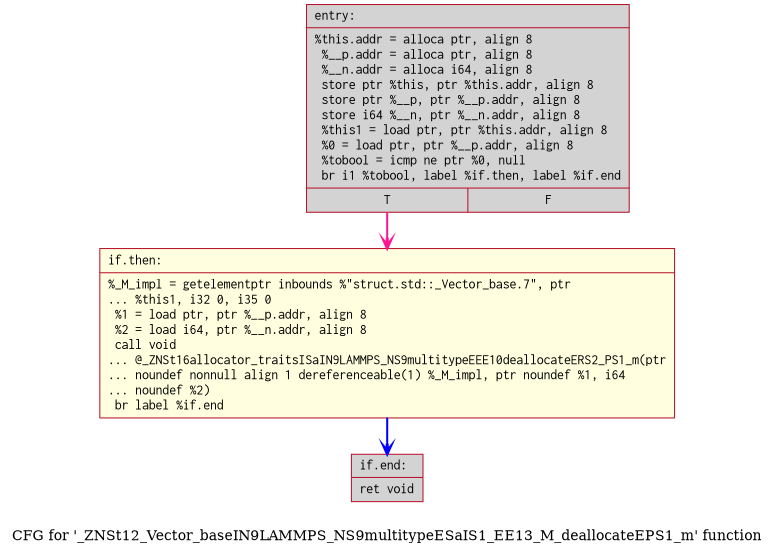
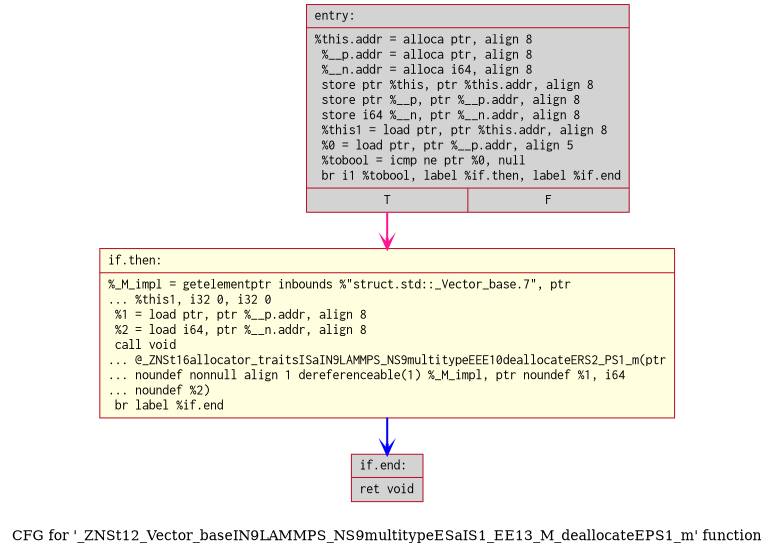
node "entry:": text "%0 = load ptr, ptr %__p.addr, align 8" -> "%0 = load ptr, ptr %__p.addr, align 5"
node "if.then:": text "... %this1, i32 0, i35 0" -> "... %this1, i32 0, i32 0"
